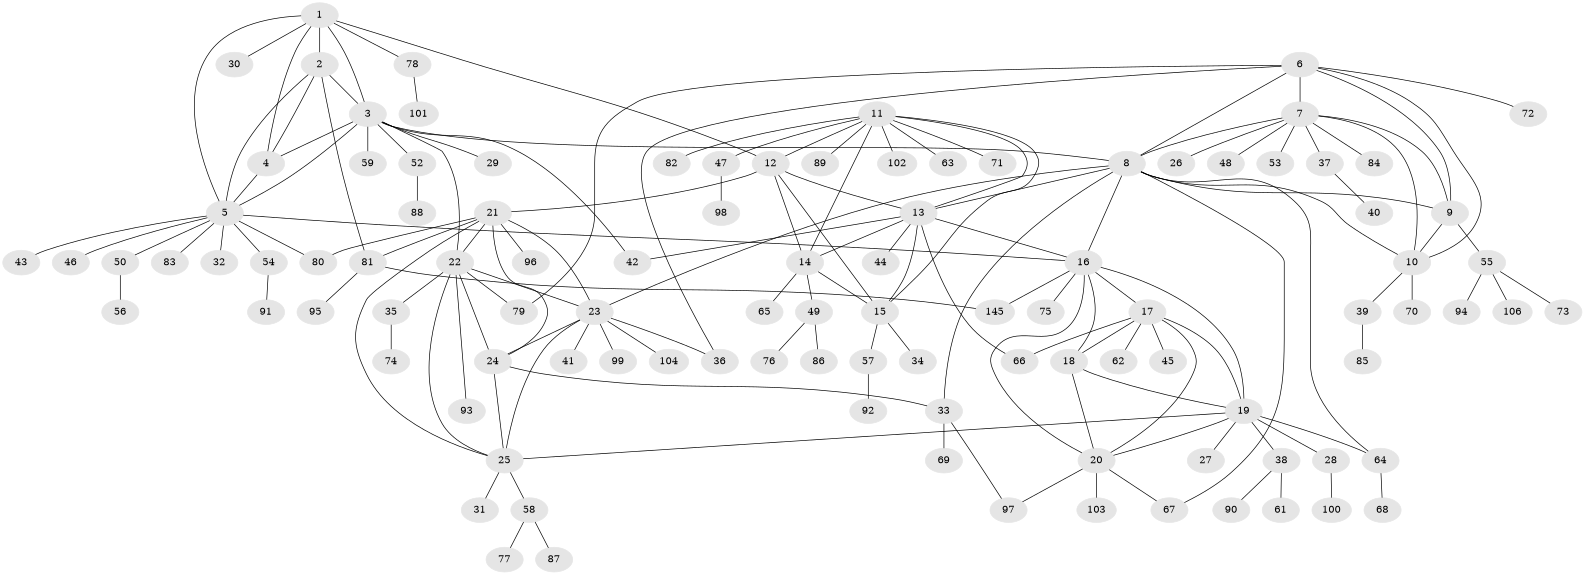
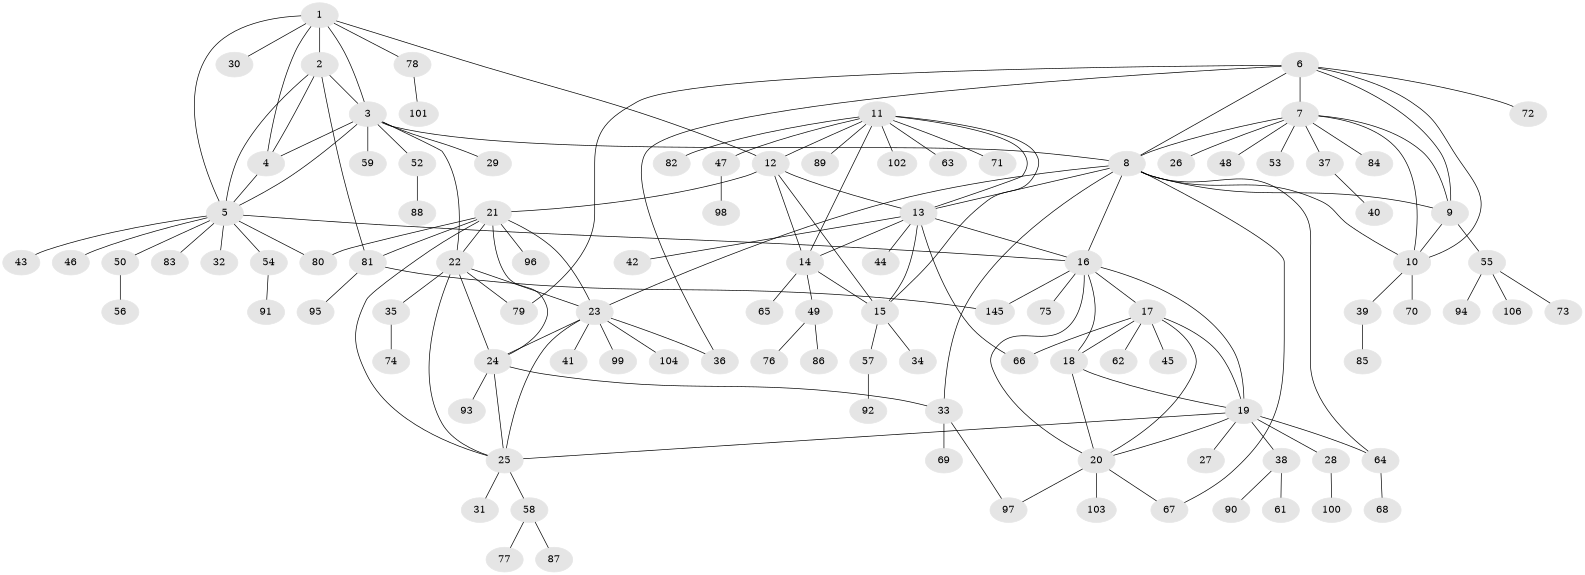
edge "3" -- "42": removed
edge "22" -- "93": now "24" -- "93"
